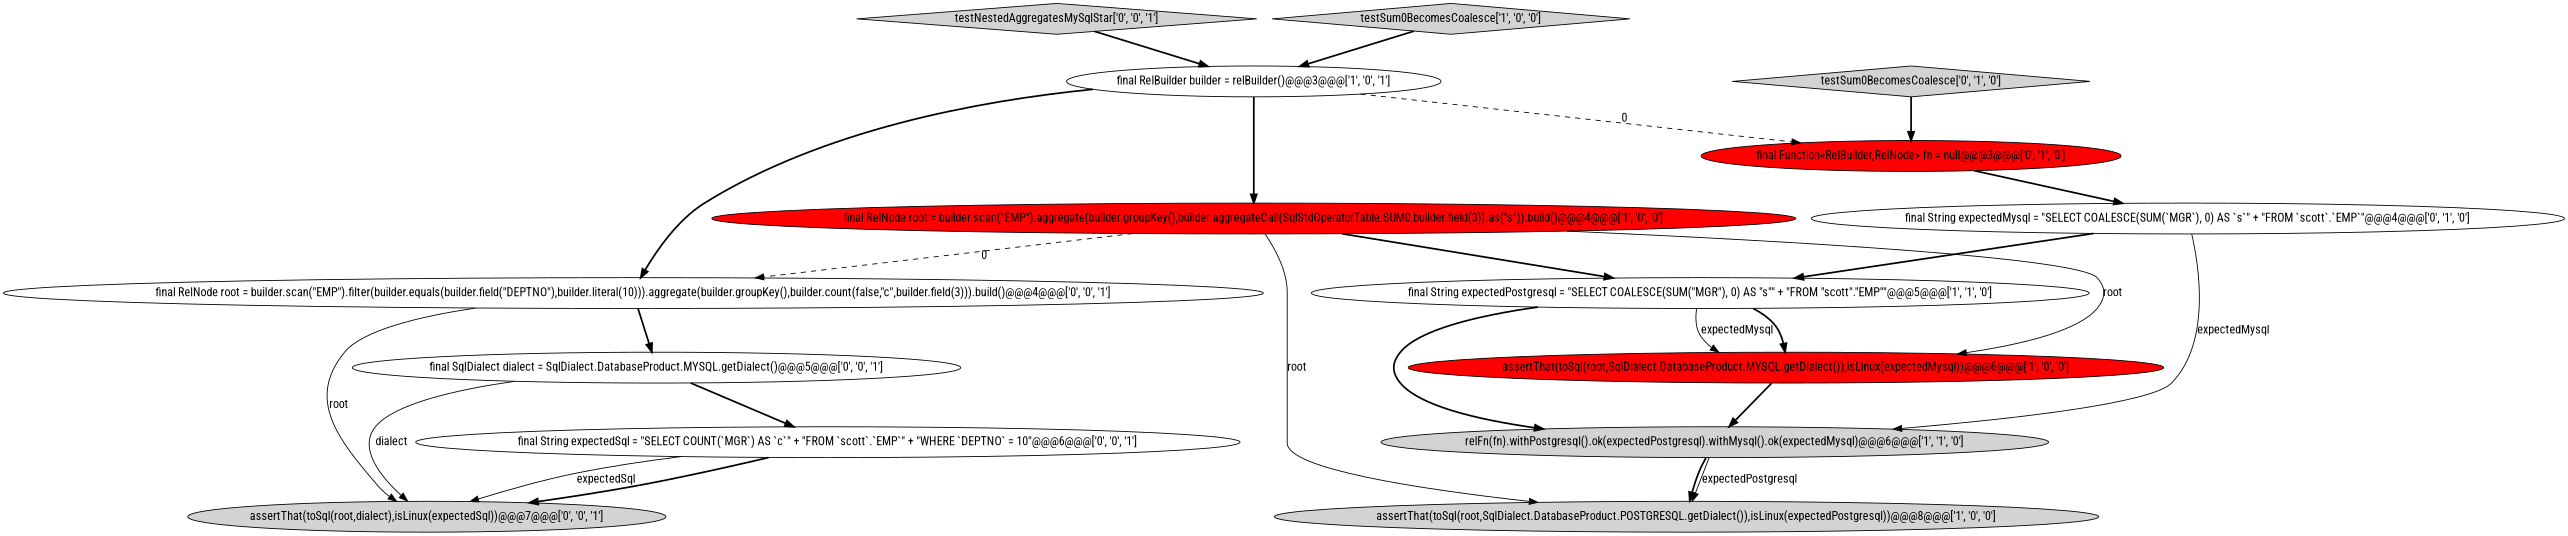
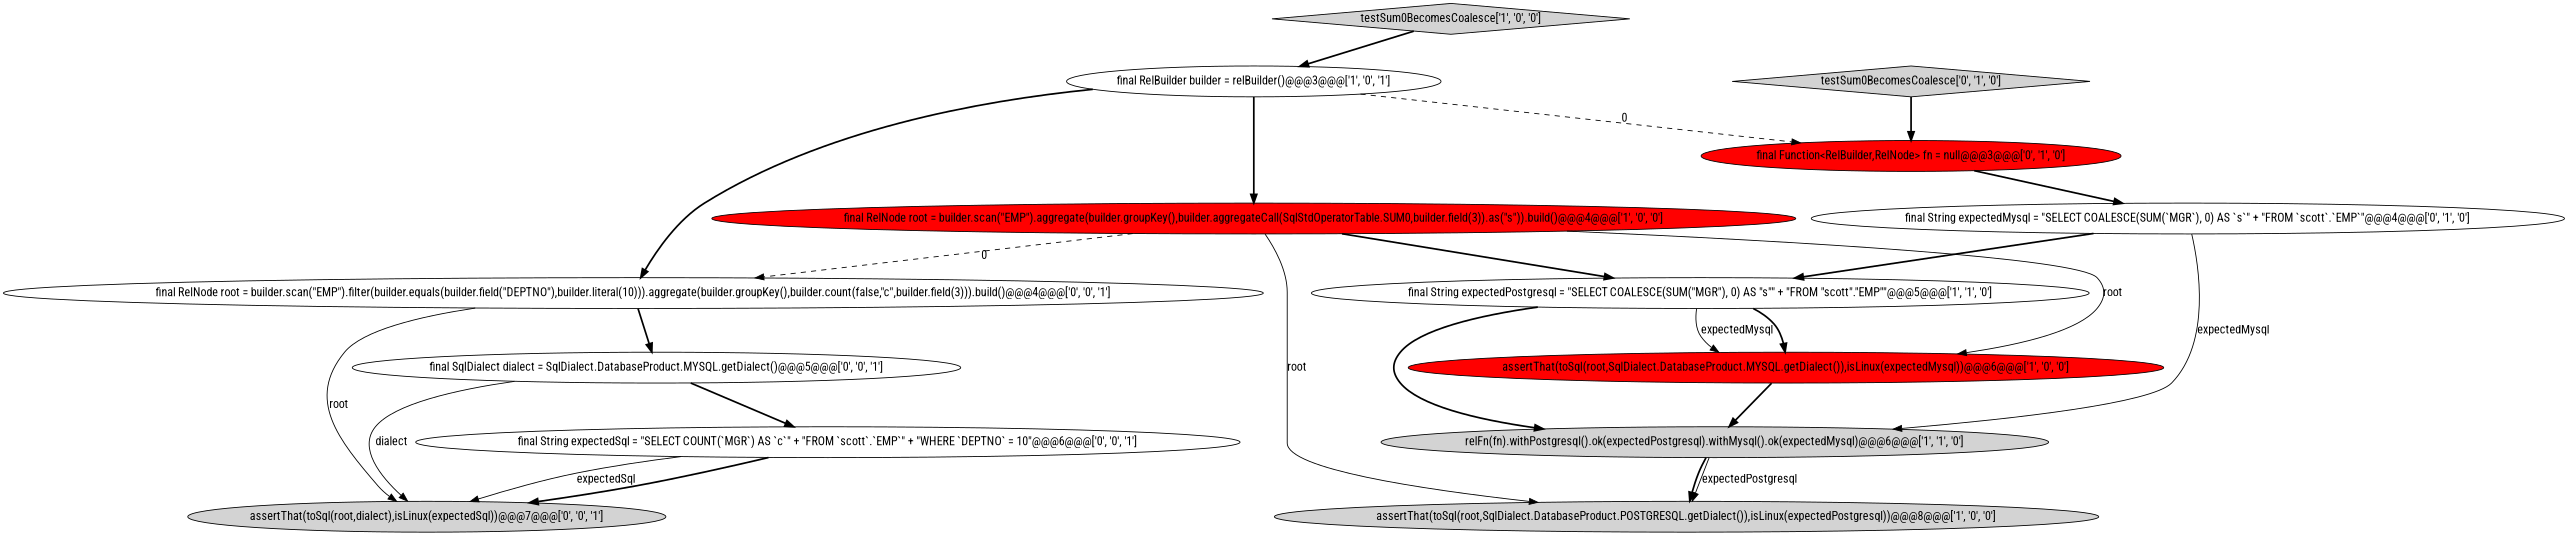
node "testNestedAggregatesMySqlStar['0', '0', '1']": removed
